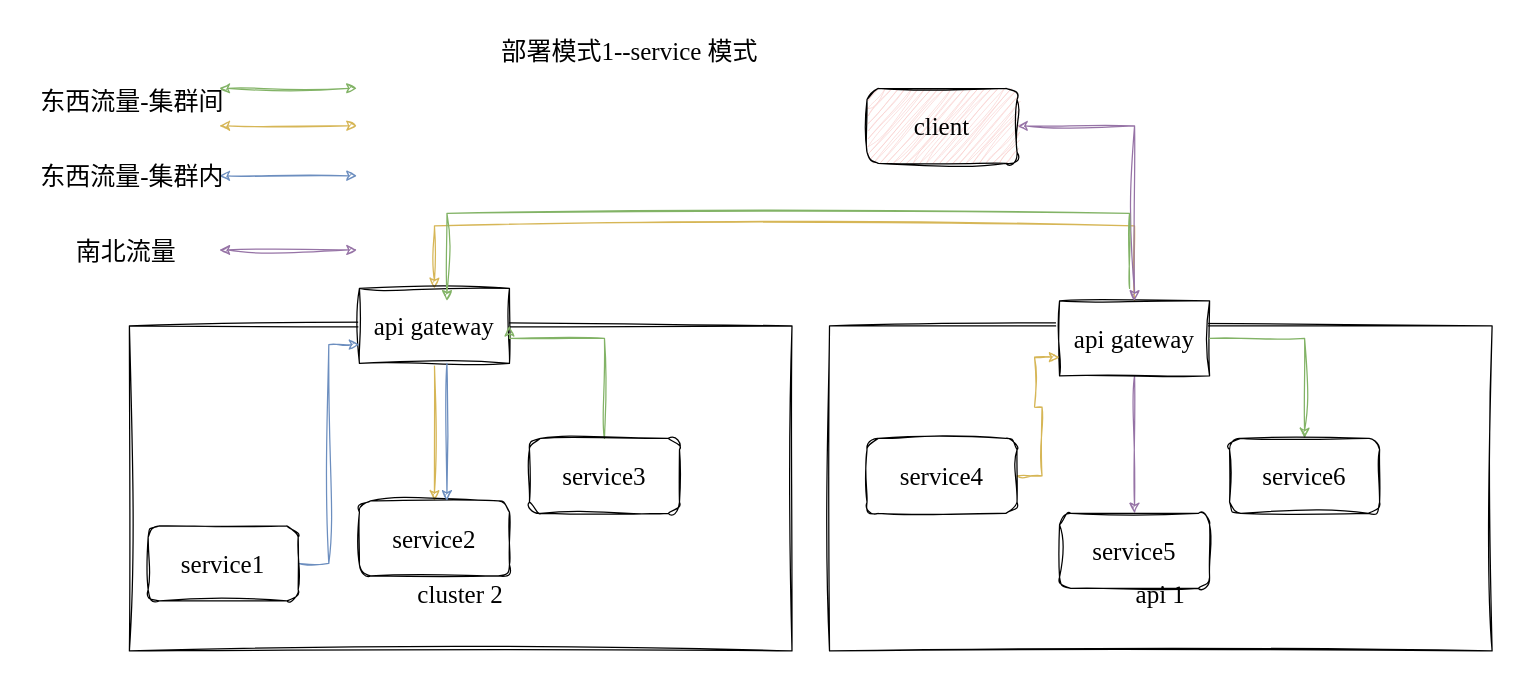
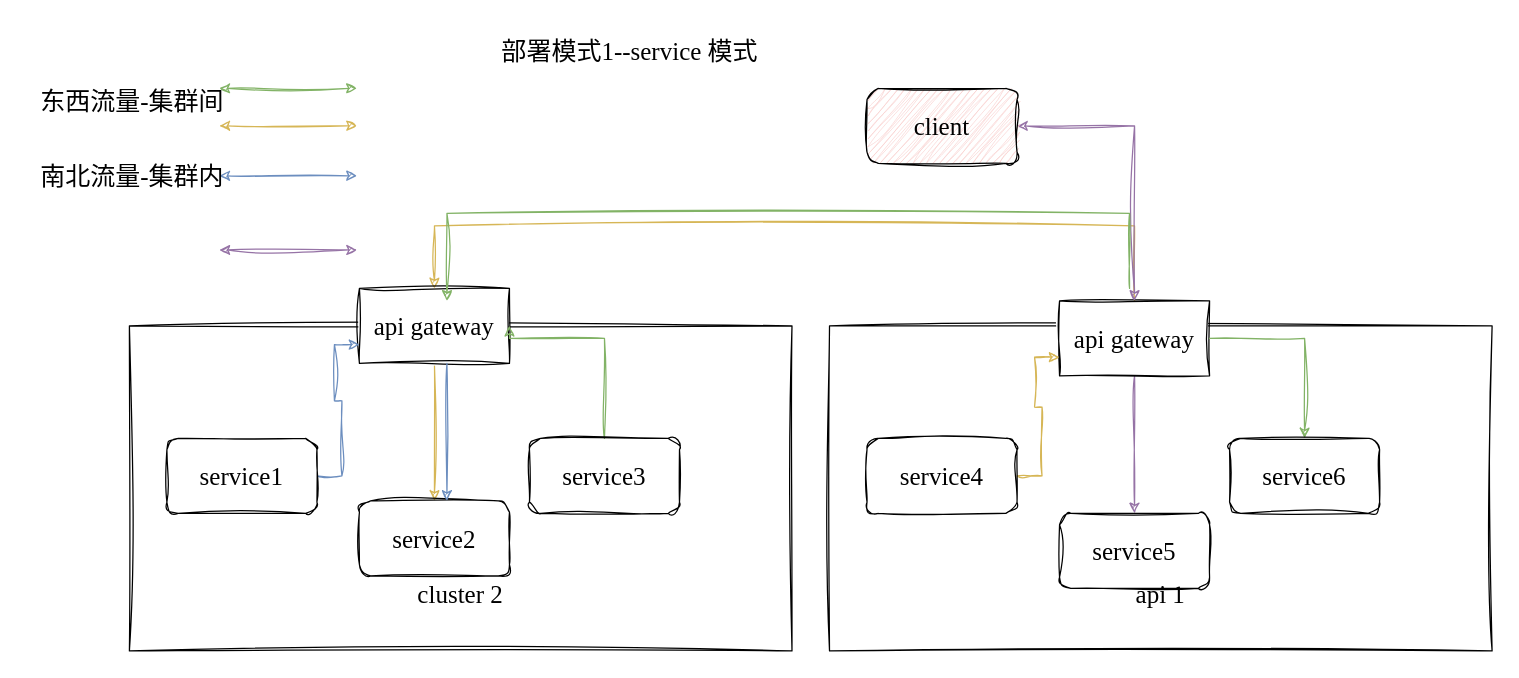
node "东西流量-集群内": label "东西流量-集群内" -> "南北流量-集群内"
node "南北流量": removed
node "service1": moved (223, 563) -> (242, 476)
